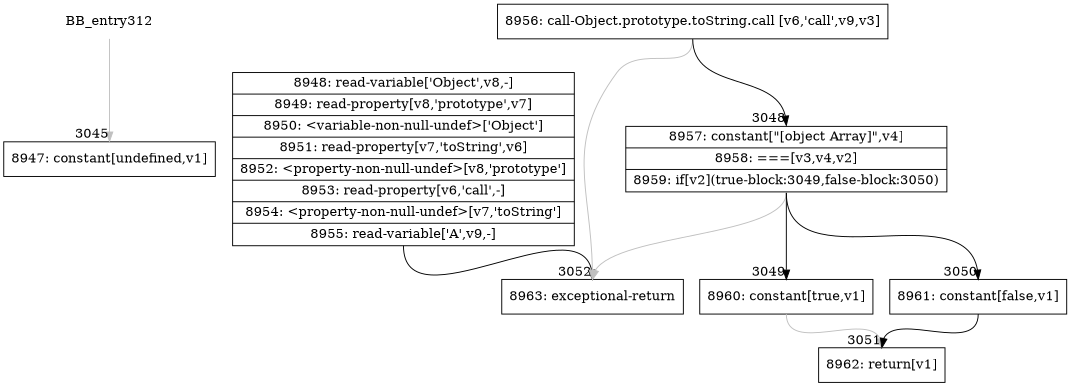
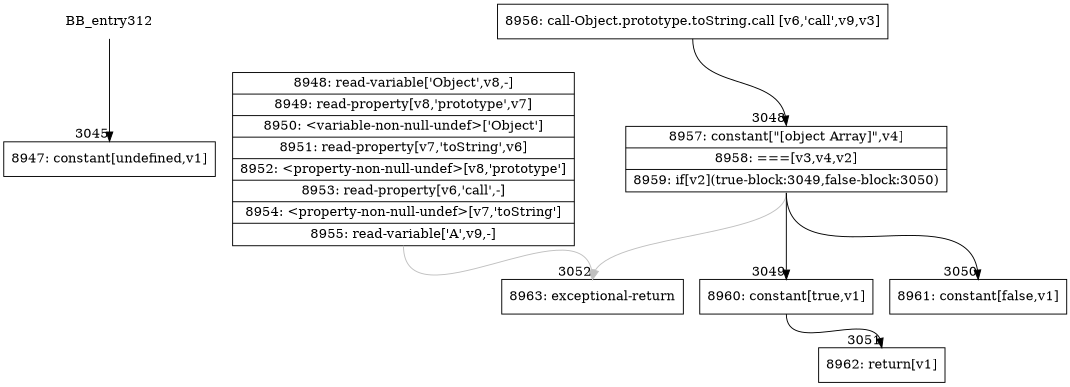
edge "BB_entry312" -> "8947: constant[undefined,v1]": color gray -> black
edge "8956: call-Object.prototype.toString.call [v6,'call',v9,v3]" -> "8963: exceptional-return": removed
edge "8948: read-variable['Object',v8,-]" -> "8963: exceptional-return": color black -> gray
edge "8960: constant[true,v1]" -> "8962: return[v1]": color gray -> black
edge "8961: constant[false,v1]" -> "8962: return[v1]": removed
